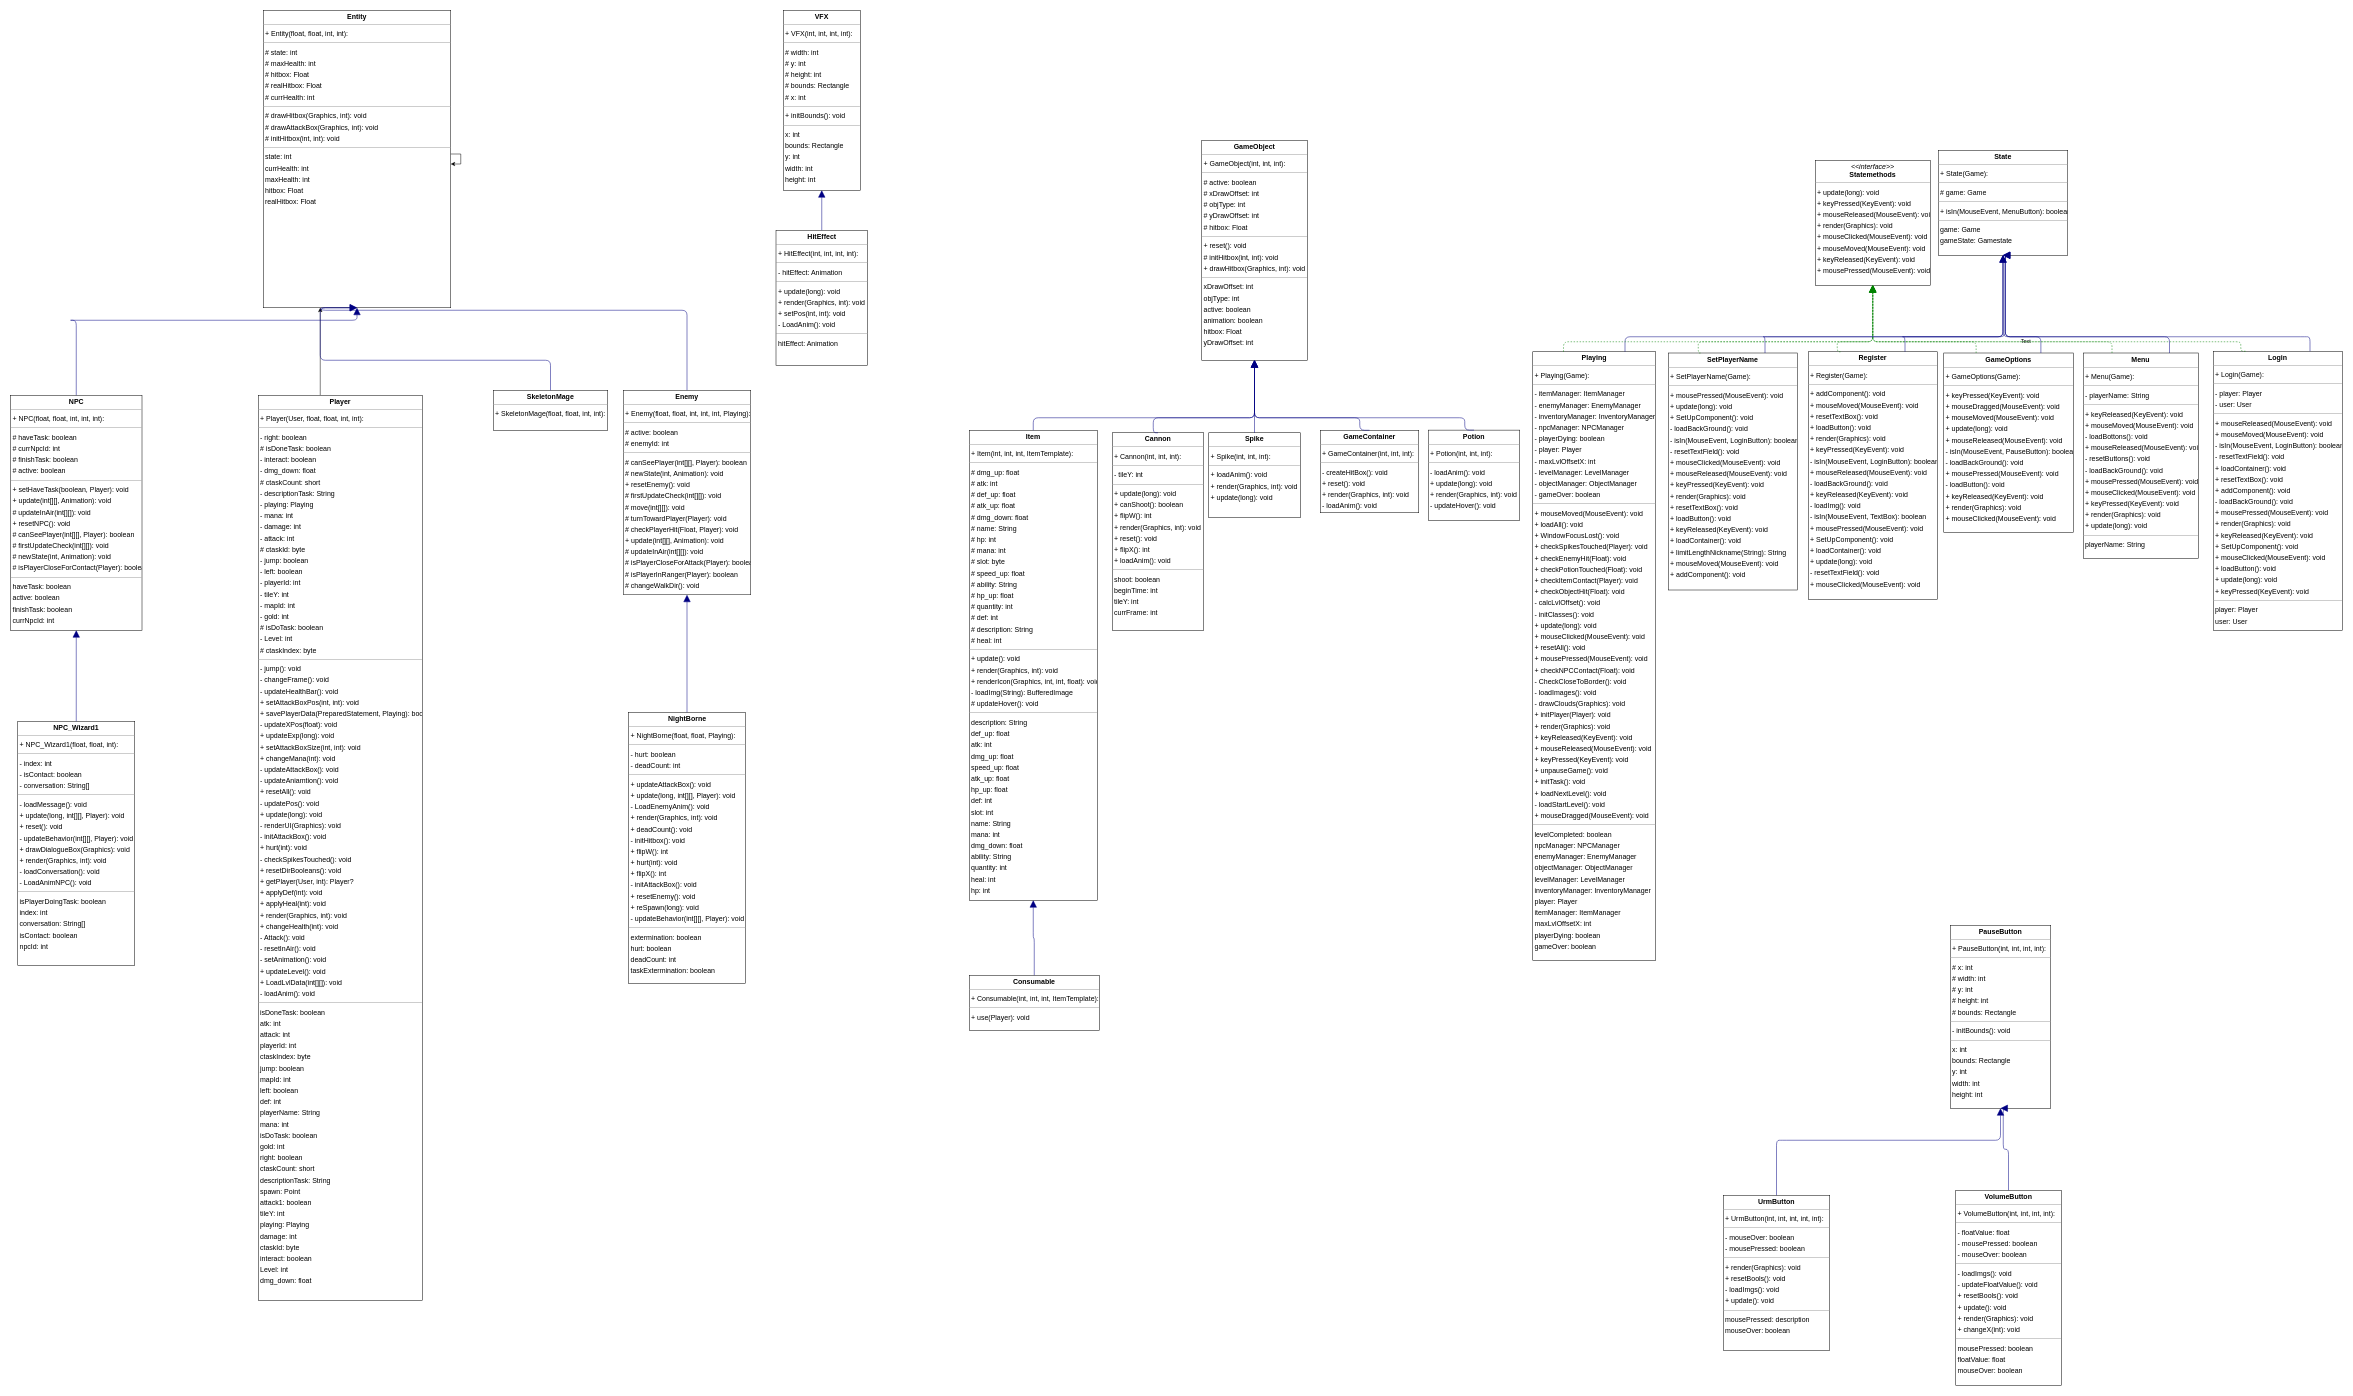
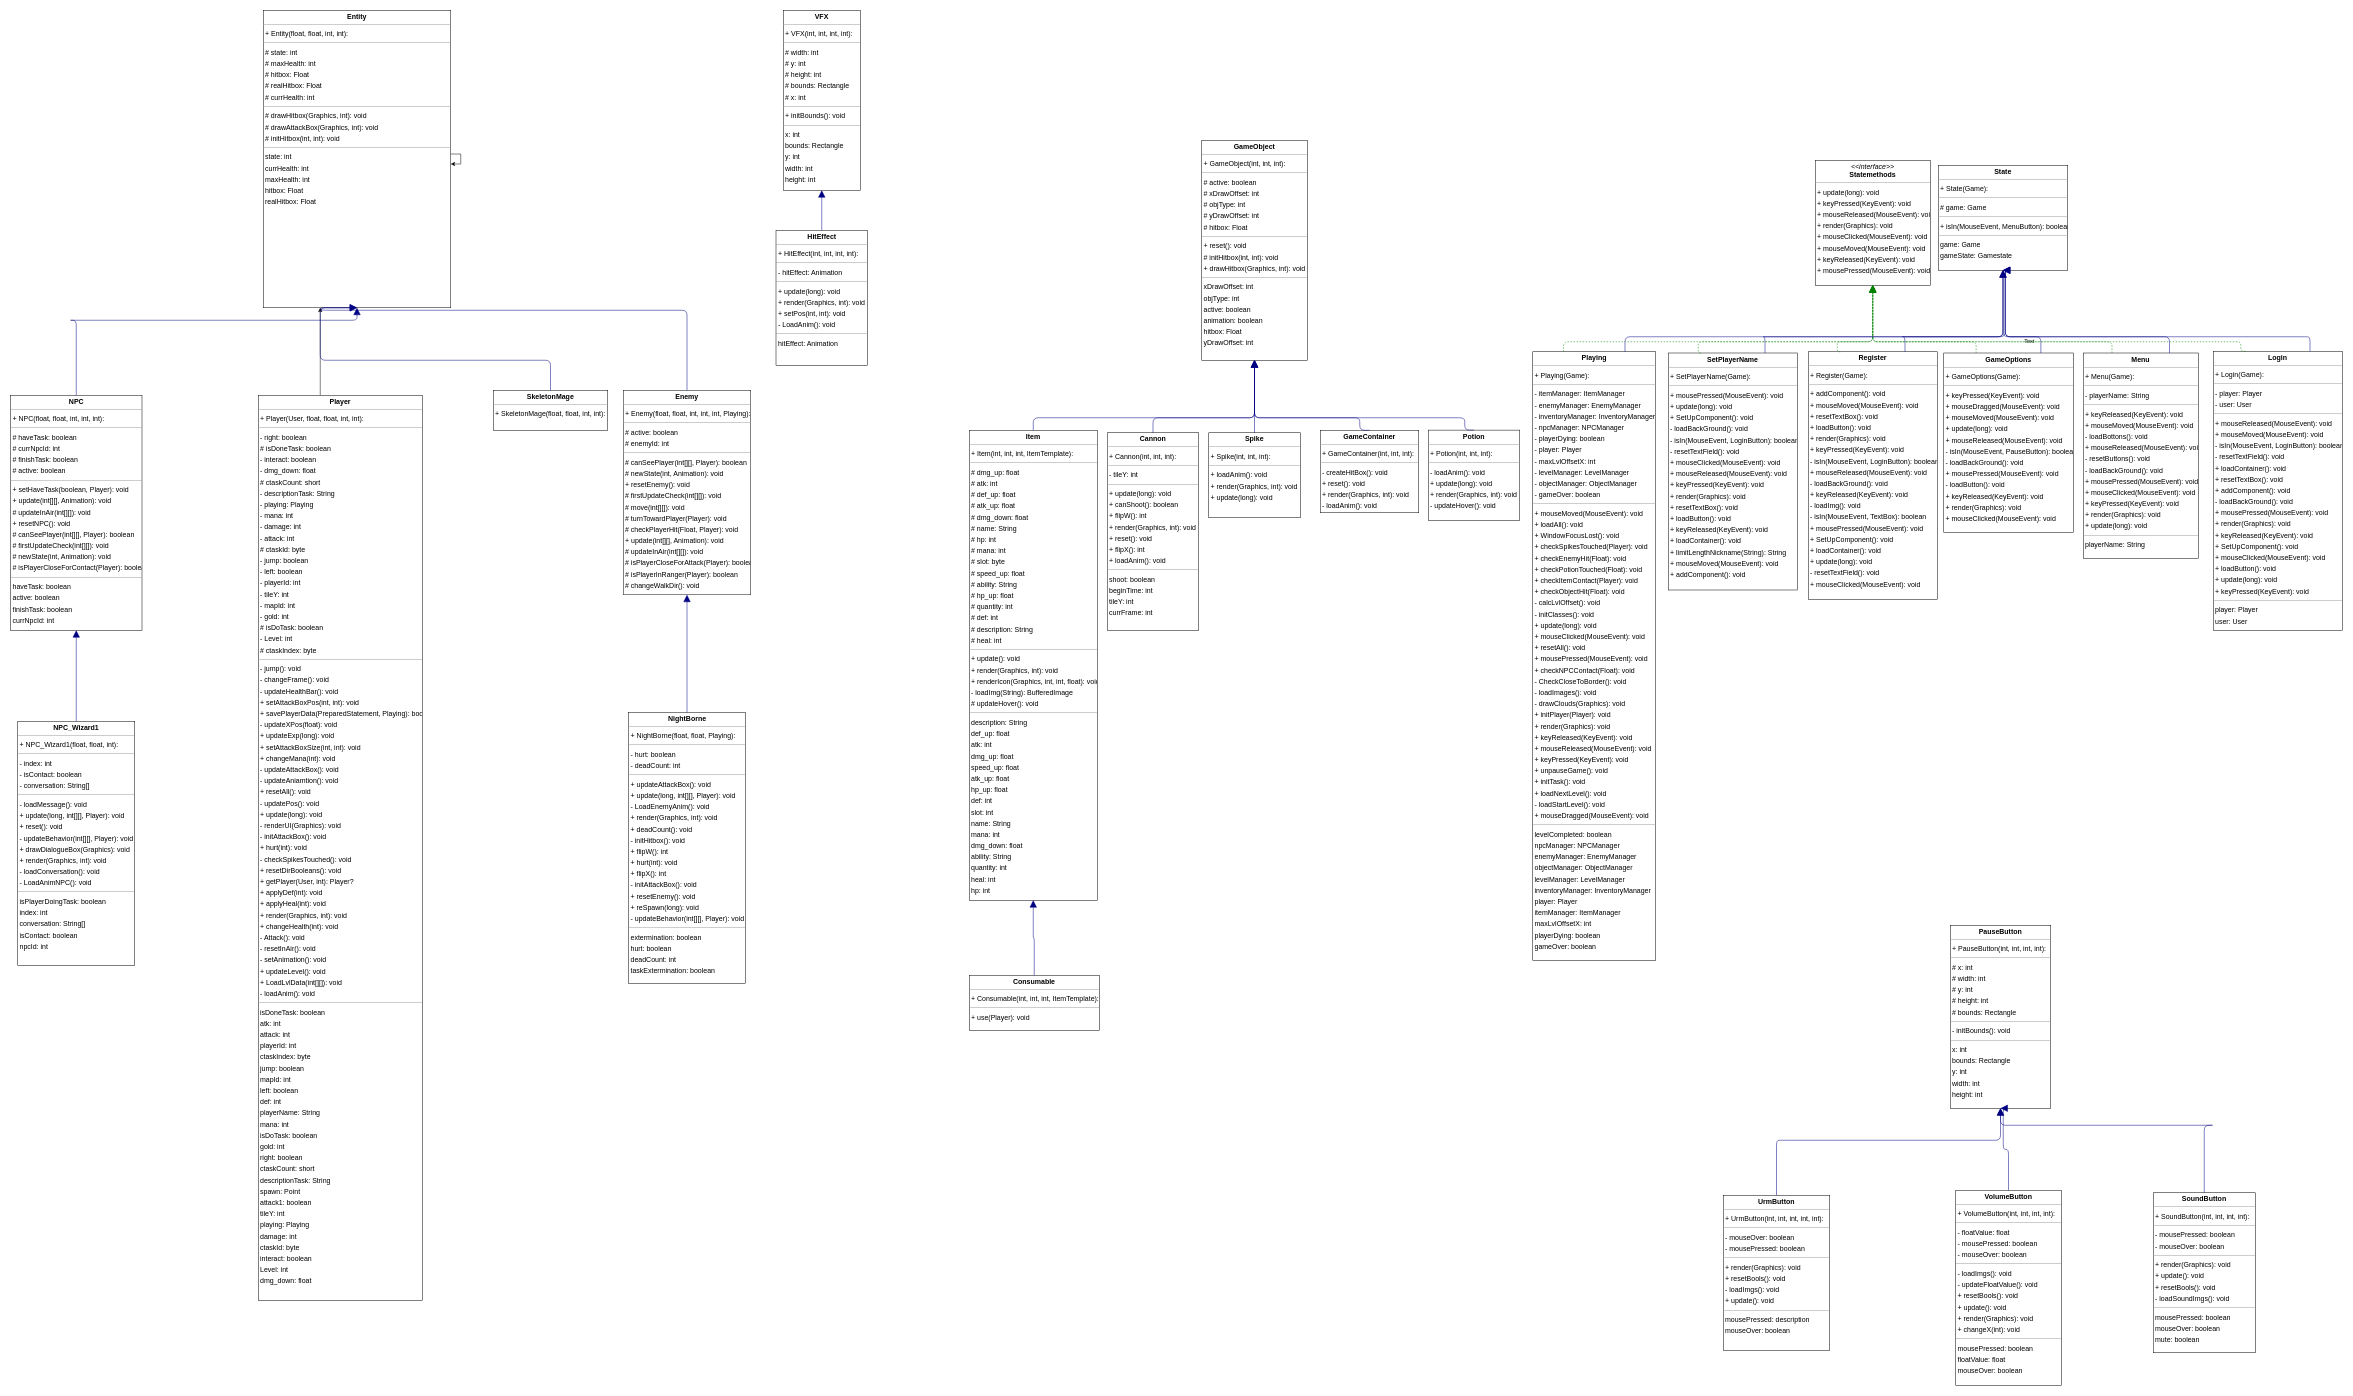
node "State + State(Game): # game: Game + isIn(MouseEvent, MenuButton): boolean game: Game gameState: Gamestate": moved (2003, 203) -> (2003, 218)
node "Cannon + Cannon(int, int, int): - tileY: int + update(long): void + canShoot(): boolean + flipW(): int + render(Graphics, int): void + reset(): void + flipX(): int + loadAnim(): void shoot: boolean beginTime: int tileY: int currFrame: int": moved (1158, 532) -> (1153, 532)
edge "SoundButton + SoundButton(int, int, int, int): - mousePressed: boolean - mouseOver: boolean + render(Graphics): void + update(): void + resetBools(): void - loadSoundImgs(): void mousePressed: boolean mouseOver: boolean mute: boolean" -> "PauseButton + PauseButton(int, int, int, int): # x: int # width: int # y: int # height: int # bounds: Rectangle - initBounds(): void x: int bounds: Rectangle y: int width: int height: int": added
node "SoundButton + SoundButton(int, int, int, int): - mousePressed: boolean - mouseOver: boolean + render(Graphics): void + update(): void + resetBools(): void - loadSoundImgs(): void mousePressed: boolean mouseOver: boolean mute: boolean": added
